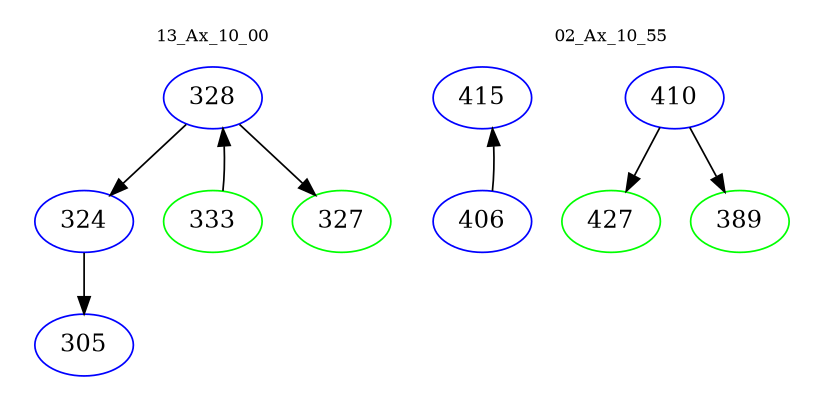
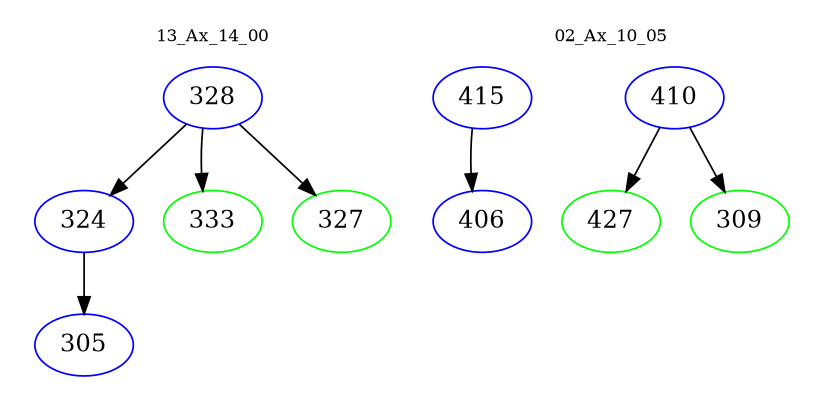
cluster "13_Ax_10_00": label "13_Ax_10_00" -> "13_Ax_14_00"
cluster "02_Ax_10_55": label "02_Ax_10_55" -> "02_Ax_10_05"
edge "333" -> "328": reversed
edge "406" -> "415": reversed
node "389": label "389" -> "309"
